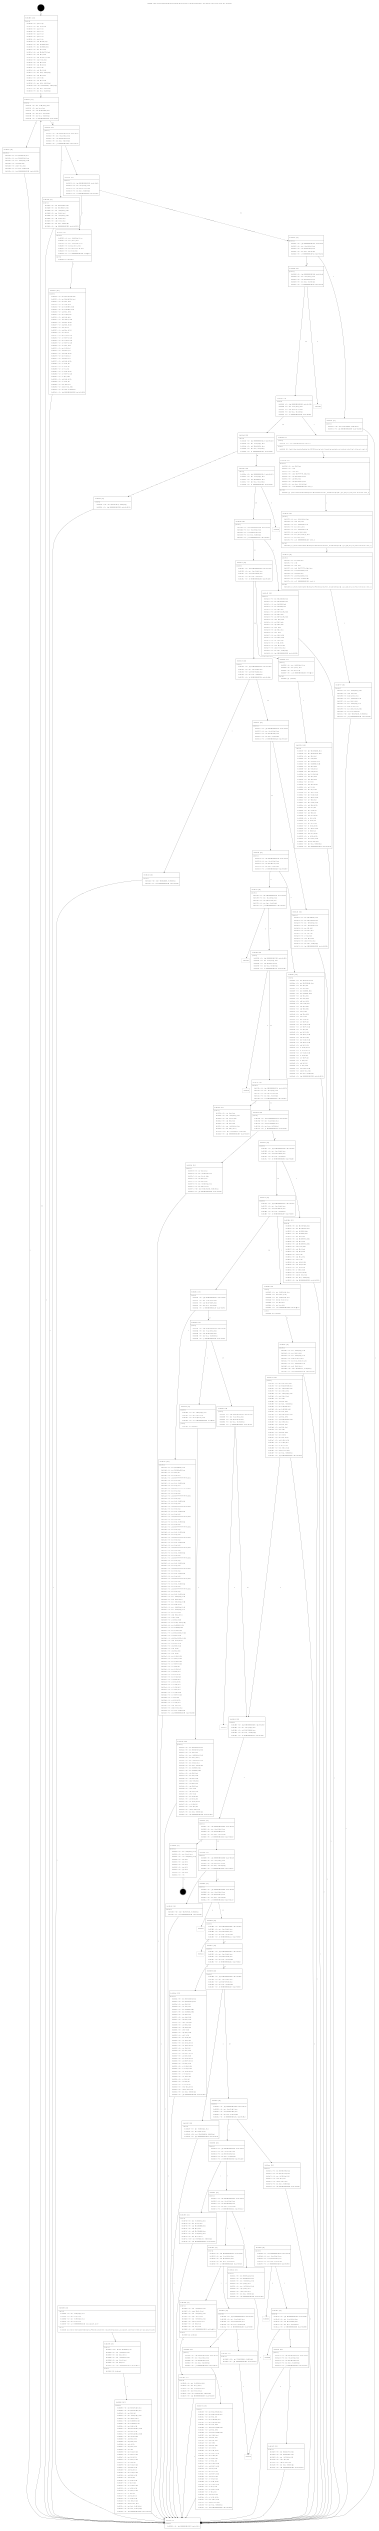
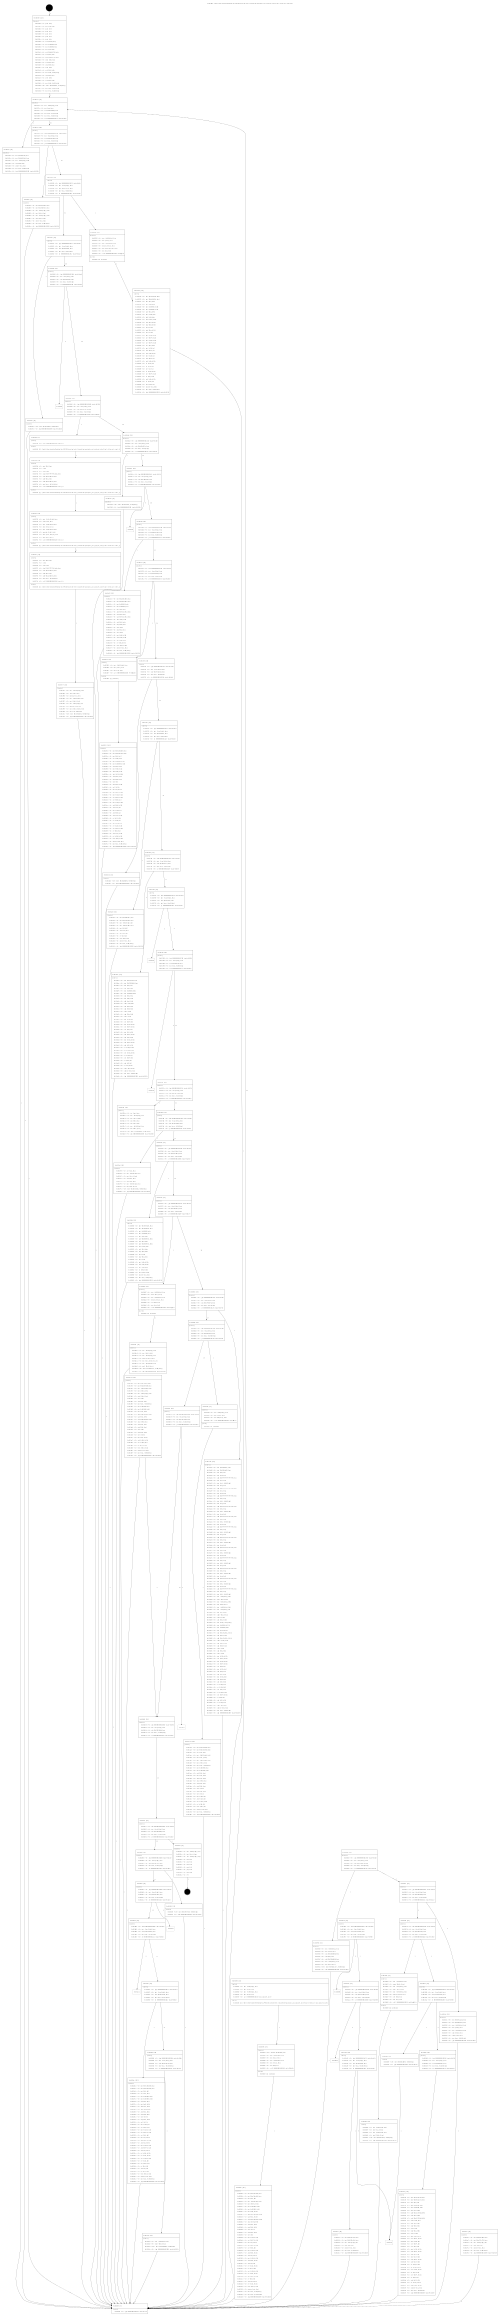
node "0x401924 [28]": removed
